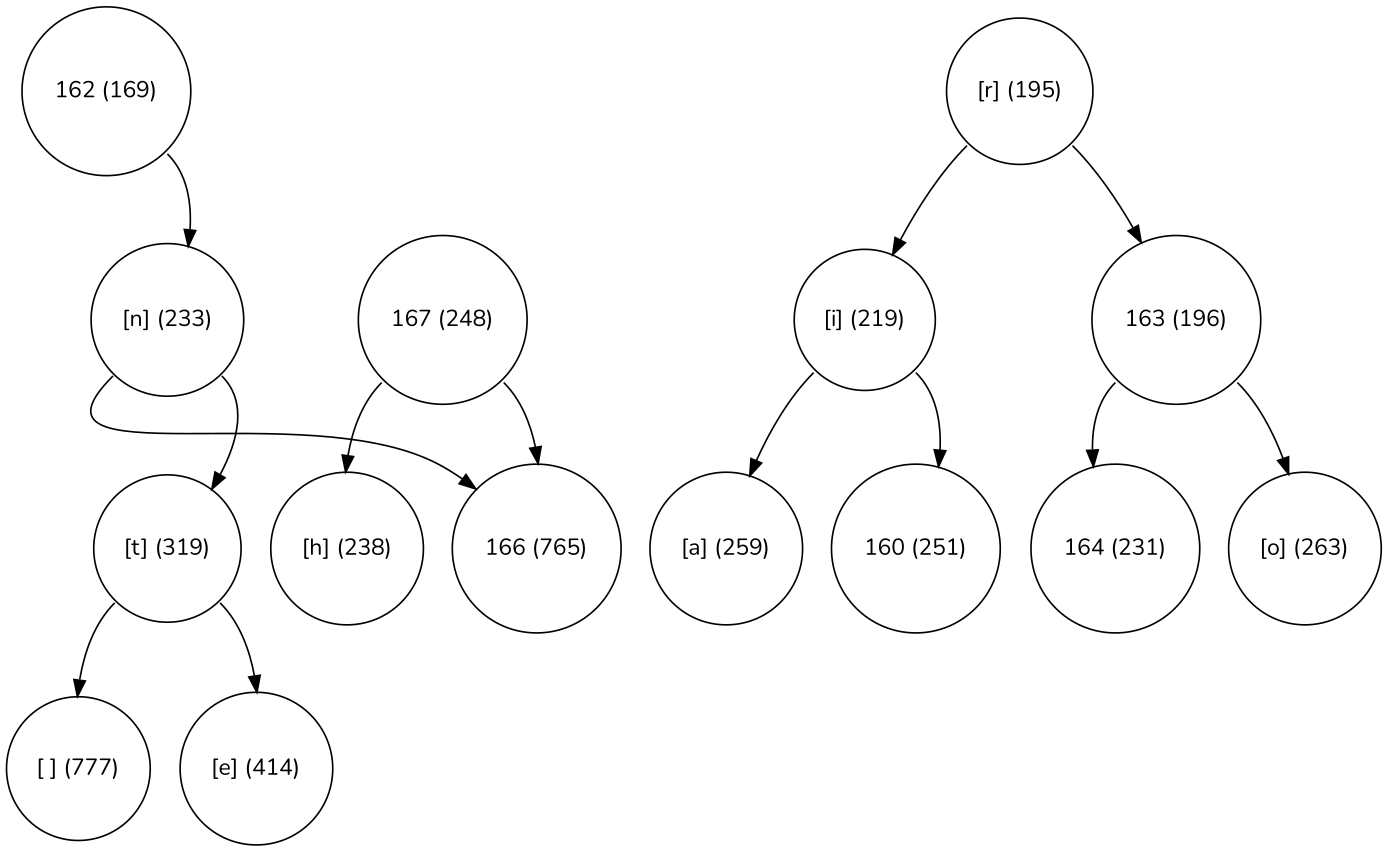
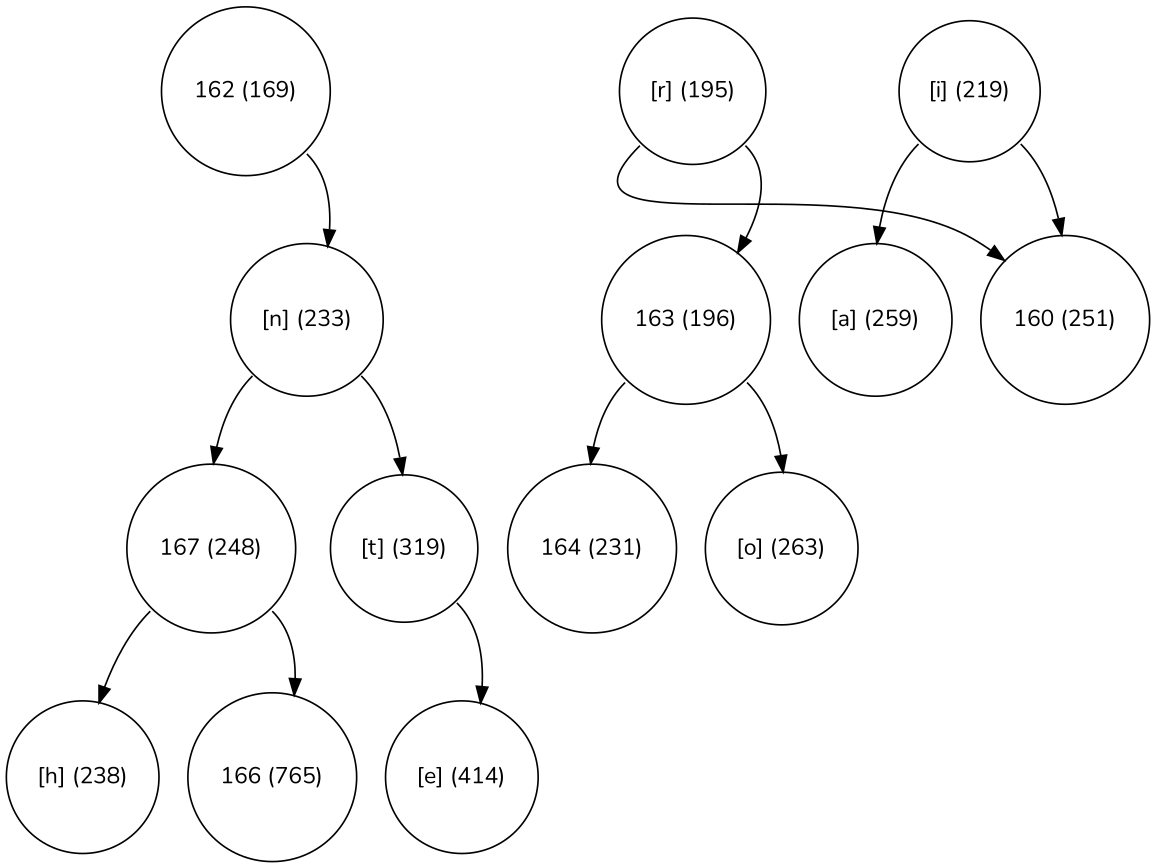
edge "[r] (195)" -> "[i] (219)": now "[r] (195)" -> "160 (251)"
edge "[n] (233)" -> "166 (765)": now "[n] (233)" -> "167 (248)"
node "[ ] (777)": removed
